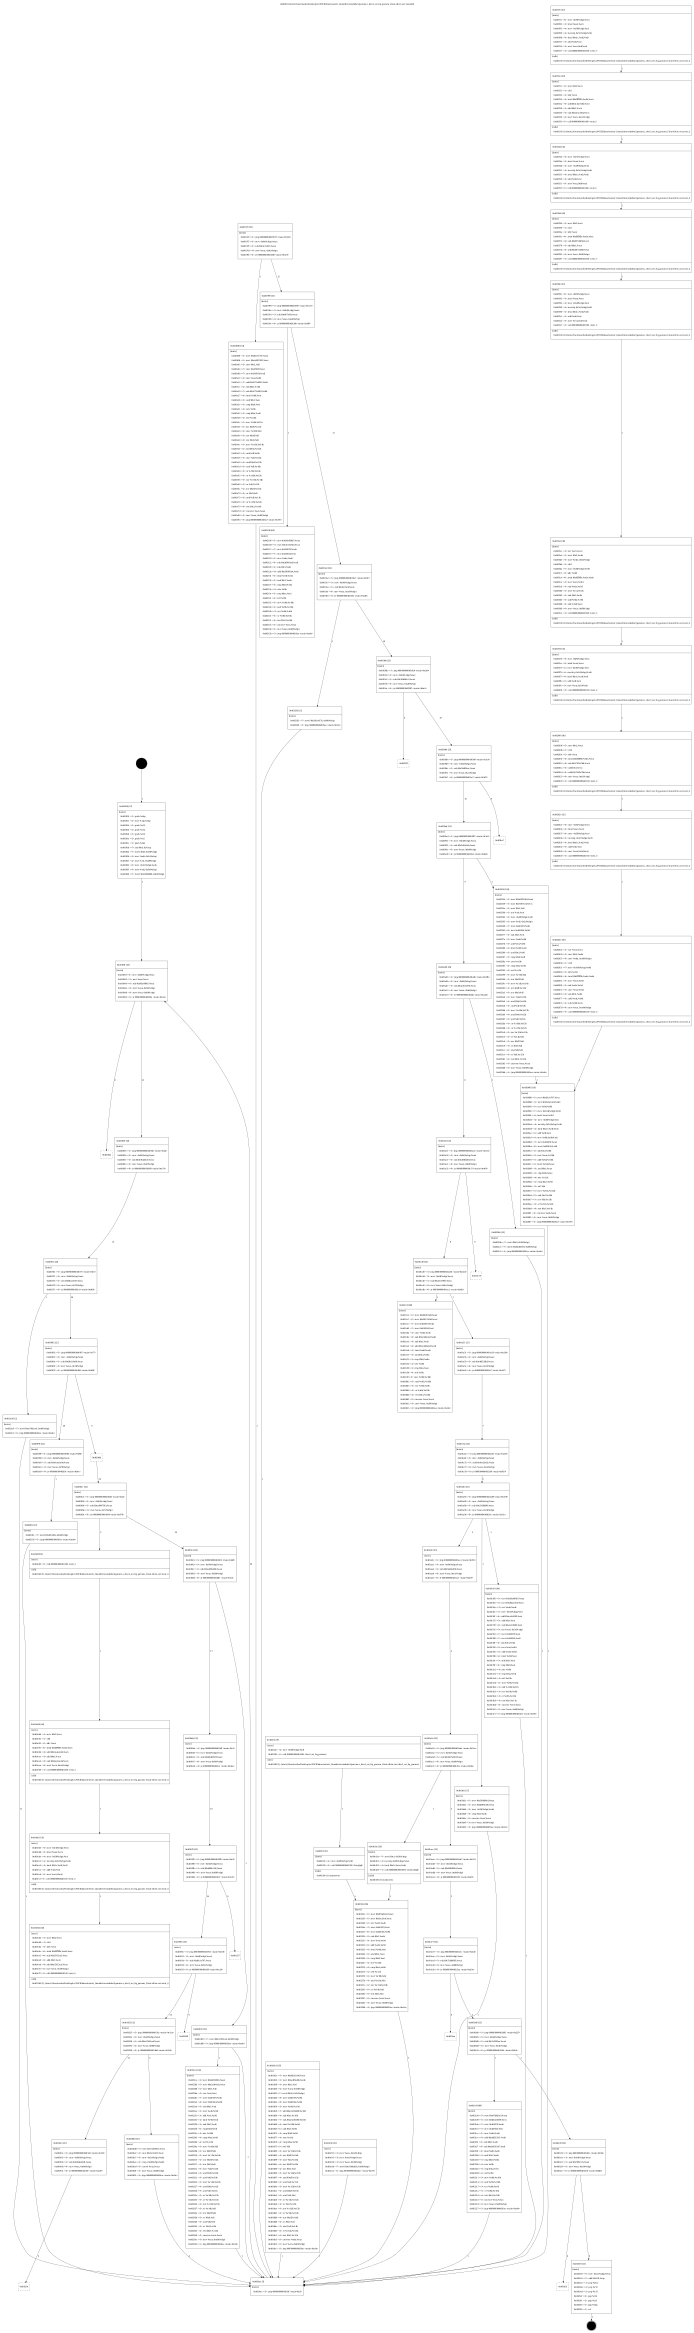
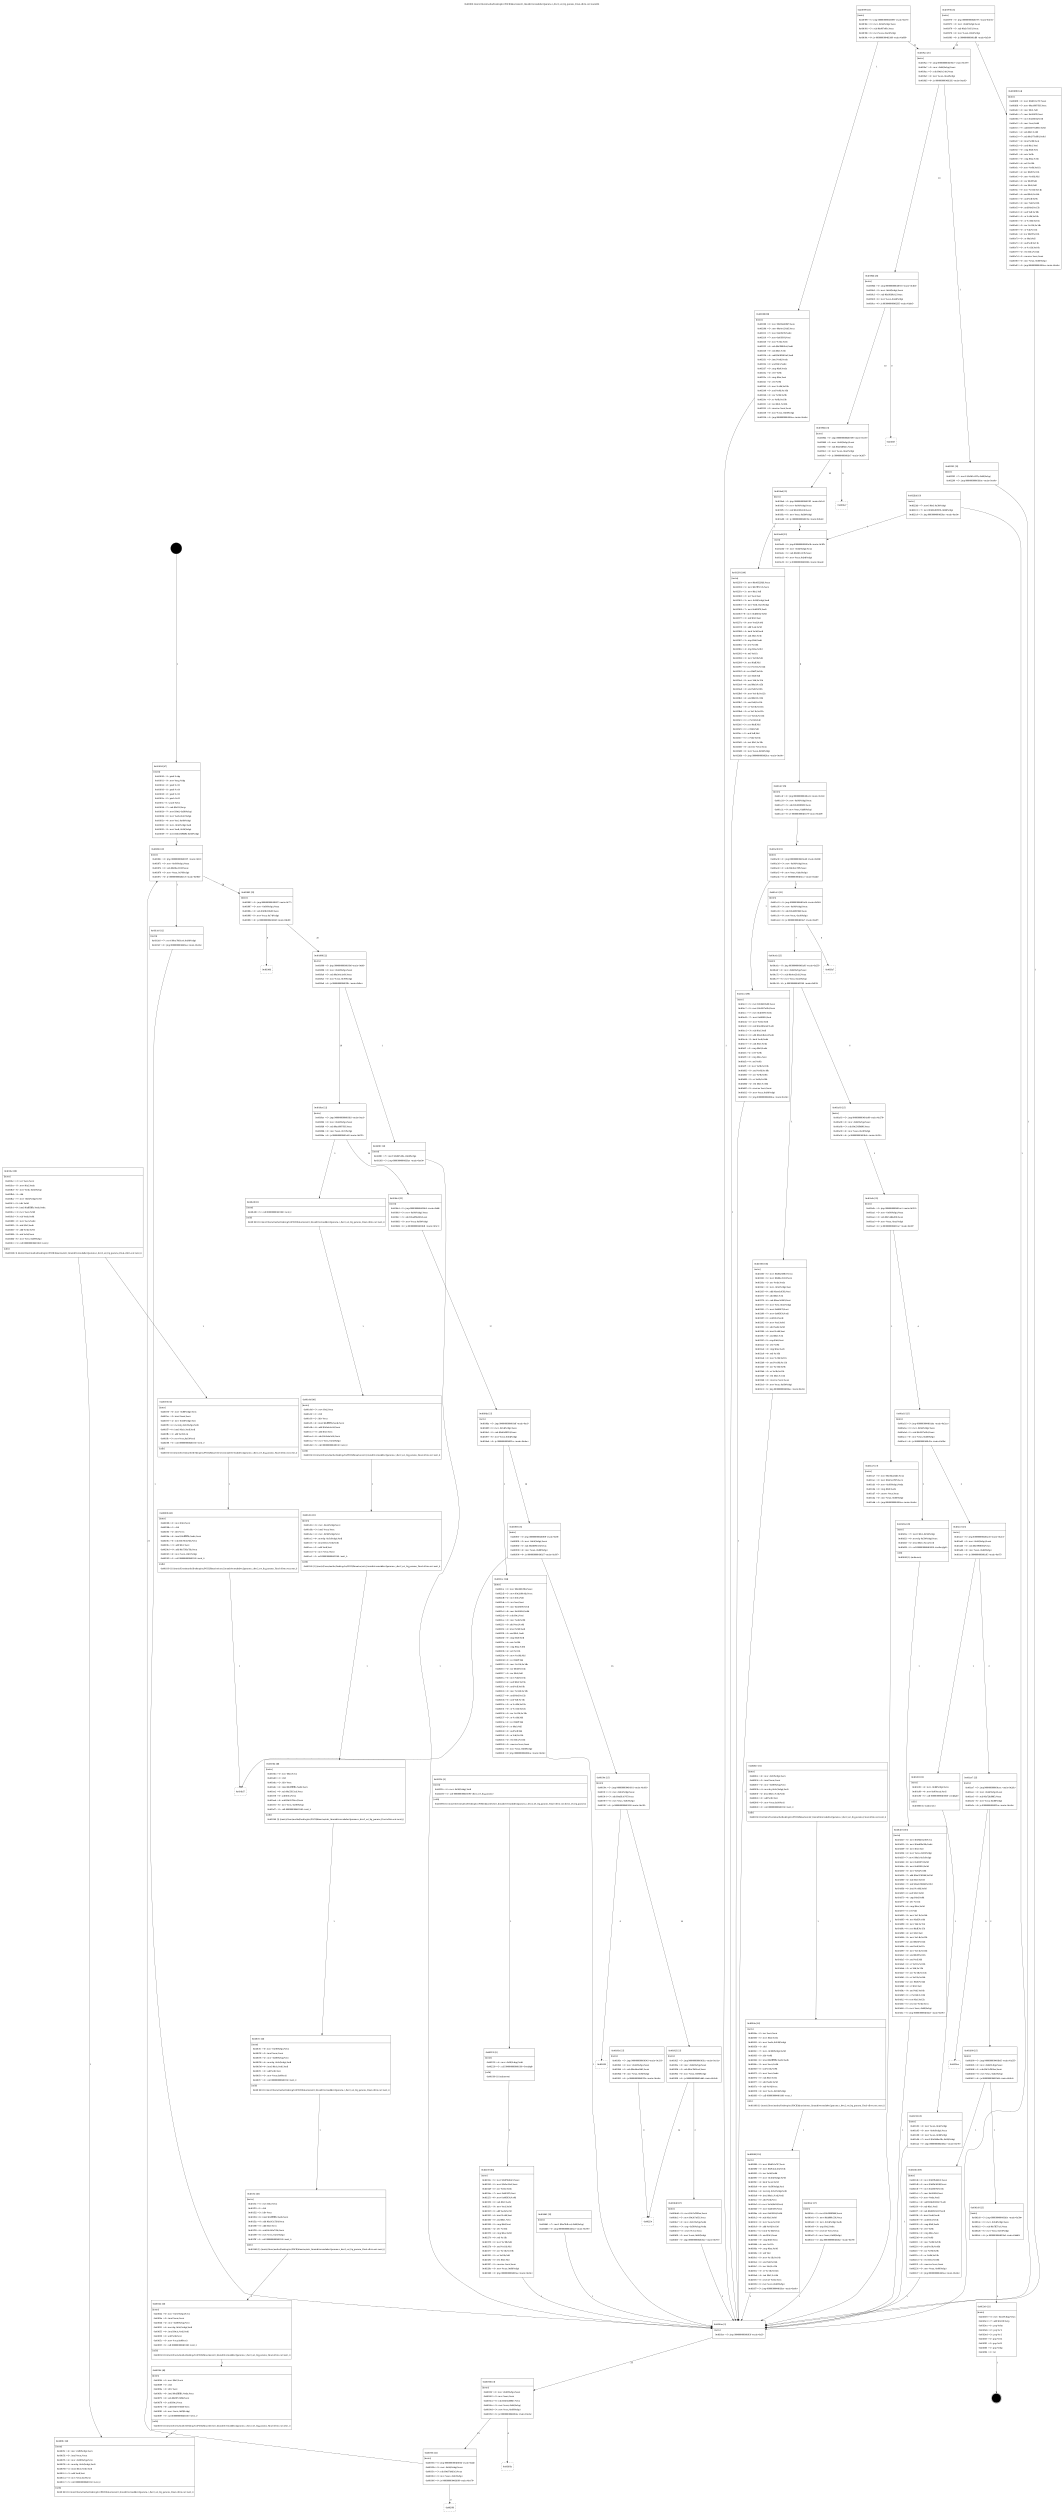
edge "0x401970 [25]" -> "0x401989 [25]": now "0x401970 [25]" -> "0x4019a2 [25]"
edge "0x401f8c [32]" -> "0x401fac [58]": reversed
edge "0x402006 [40]" -> "0x40202e [32]": now "0x402006 [40]" -> "0x401b57"
edge "0x401810 [47]" -> "0x40183f [23]": now "0x401810 [47]" -> "0x40186c [22]"
node "0x4026a7": added
edge "0x402354 [140]" -> "0x402088 [116]": now "0x402354 [140]" -> "0x4026ae [5]"
edge "0x401a06 [25]" -> "0x4022bb [19]": reversed
node "0x401c79": removed
edge "0x402108 [88]" -> "0x4026ae [5]": added, label "1"
edge "0x40240d" -> "0x4018ae [22]": now "0x401898 [22]" -> "0x4018ae [22]"
node "0x401ca7 [27]": added
edge "0x401a83 [25]" -> "0x402160 [104]": now "0x401a6a [25]" -> "0x402160 [104]"
edge "0x401a83 [25]" -> "0x401b3c [27]": removed, label "1"
edge "0x401cc2 [88]" -> "0x4026ae [5]": added, label "1"
node "0x401c85 [13]": added
edge "0x4018c4 [22]" -> "0x401dd1 [12]": removed, label "1"
edge "0x4021c8 [12]" -> "0x4026ae [5]": label " 11" -> " 1"
edge "0x401d1a [20]" -> "0x40223e [84]": now "0x401d1a [20]" -> "0x401d2e [163]"
edge "0x401ed4 [40]" -> "0x401efc [32]": added, label "1"
edge "0x401dd1 [12]" -> "0x4022ce [134]": now "0x4018da [25]" -> "0x4022ce [134]"
edge "0x401925 [25]" -> "0x40193e [25]": now "0x401925 [25]" -> "0x40229e"
node "0x401b32": removed
node "0x402689": added
